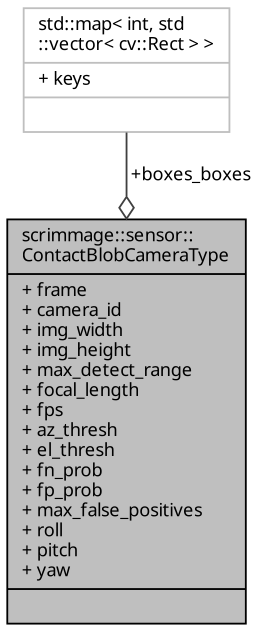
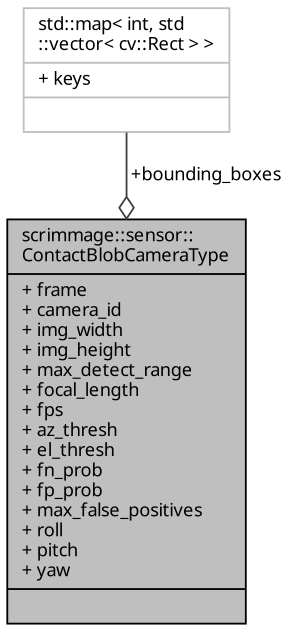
edge "std::map< int, std" -> "scrimmage::sensor::": label " +boxes_boxes" -> " +bounding_boxes"
